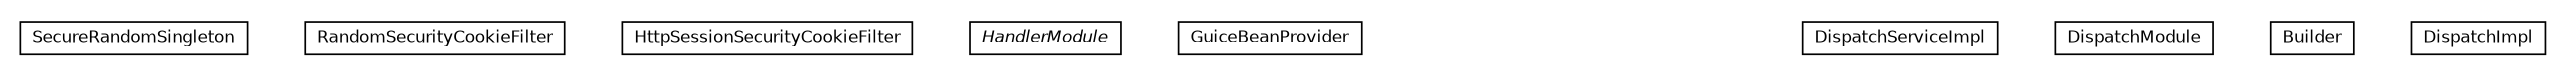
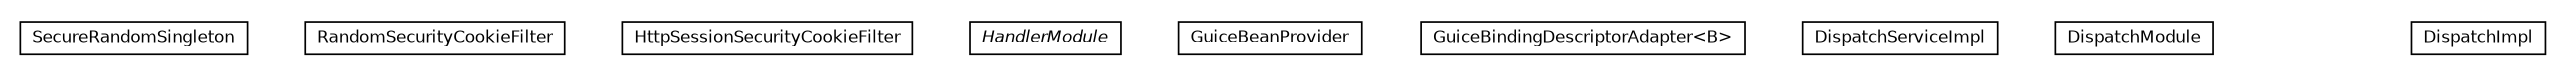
node "GuiceBindingDescriptorAdapter<B>": added
node "Builder": removed
